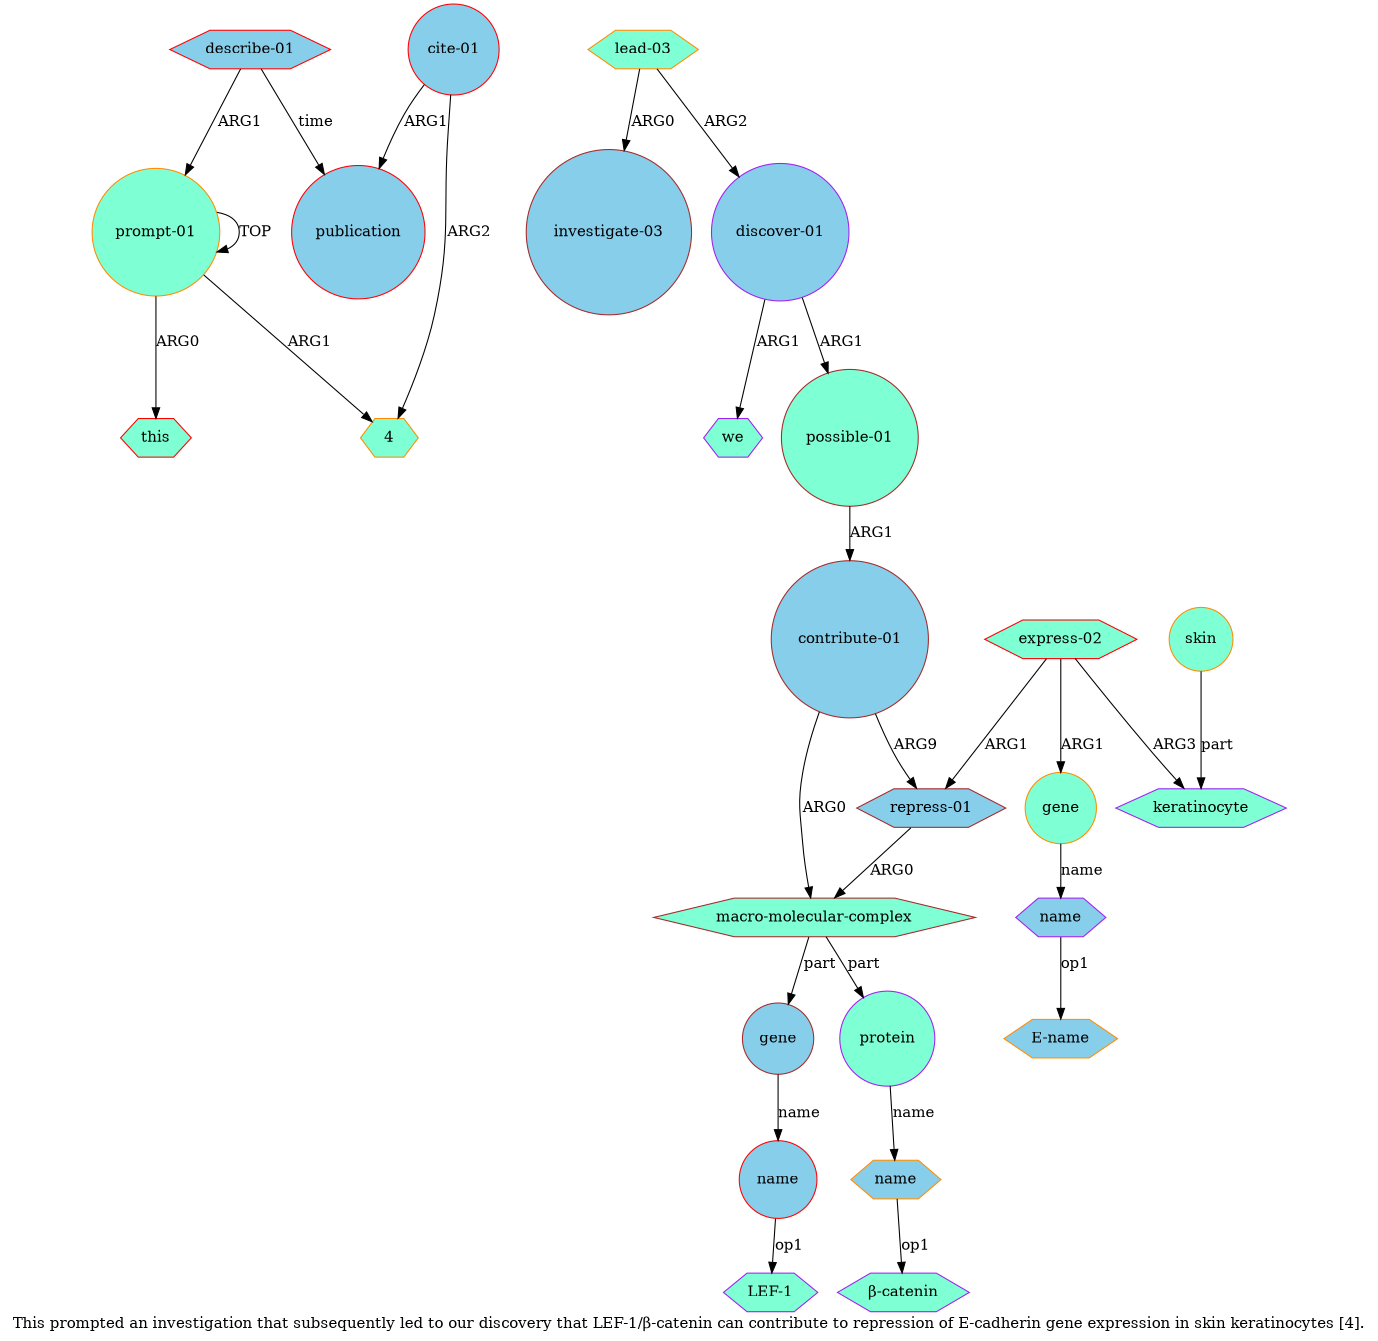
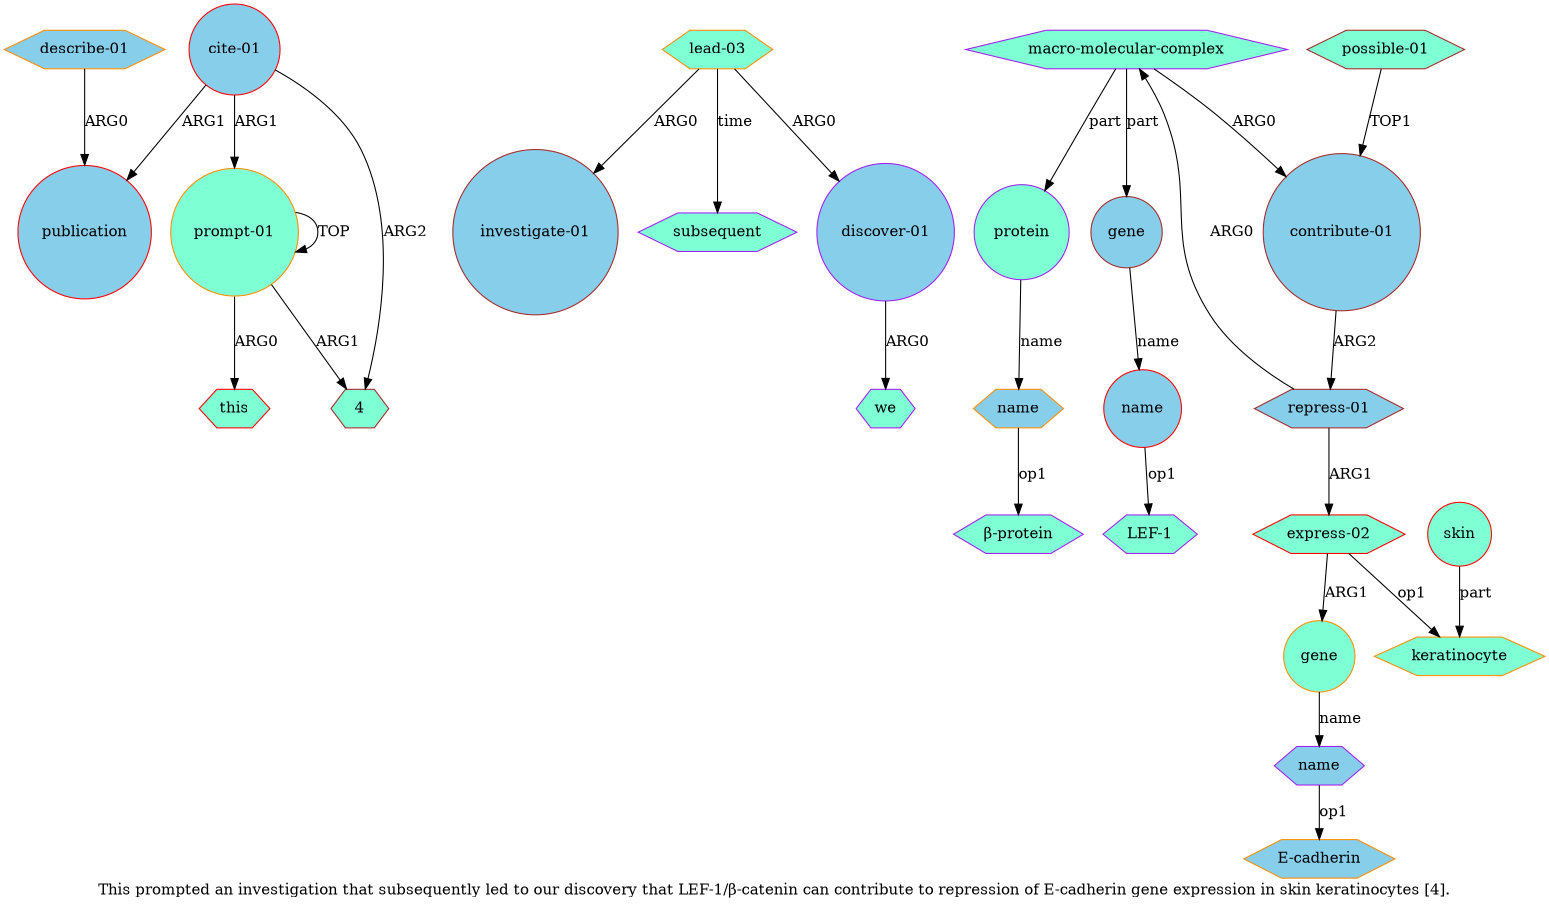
node "describe-01": color red -> darkorange
edge "describe-01" -> "prompt-01": now "cite-01" -> "prompt-01"
edge "describe-01" -> "publication": label "time" -> "ARG0"
edge "lead-03" -> "discover-01": label "ARG2" -> "ARG0"
node "investigate-03": label "investigate-03" -> "investigate-01"
node "subsequent": added
edge "discover-01" -> "possible-01": removed, label "ARG1"
edge "discover-01" -> "we": label "ARG1" -> "ARG0"
node "4": color darkorange -> brown
node "possible-01": shape circle -> hexagon
edge "possible-01" -> "contribute-01": label "ARG1" -> "TOP1"
node "skin": color darkorange -> red
edge "express-02" -> "repress-01": reversed
edge "contribute-01" -> "repress-01": label "ARG9" -> "ARG2"
edge "express-02" -> "keratinocyte": label "ARG3" -> "op1"
edge "contribute-01" -> "macro-molecular-complex": reversed
node "keratinocyte": color purple -> darkorange
node "macro-molecular-complex": color brown -> purple
node "E-name": label "E-name" -> "E-cadherin"
node "β-catenin": label "β-catenin" -> "β-protein"
